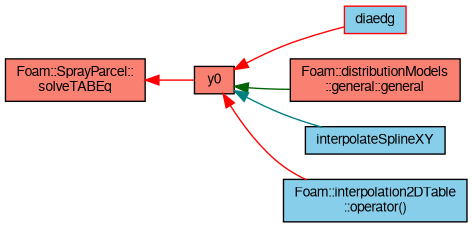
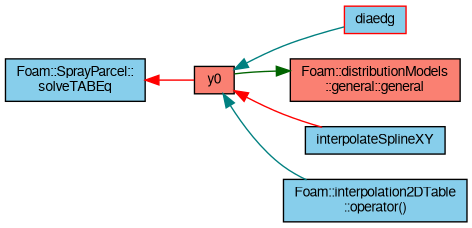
edge "diaedg" -> "y0": color red -> teal
node "Foam::SprayParcel:: solveTABEq": fillcolor salmon -> skyblue
edge "Foam::distributionModels ::general::general" -> "y0": reversed
edge "interpolateSplineXY" -> "y0": color teal -> red
edge "Foam::interpolation2DTable ::operator()" -> "y0": color red -> teal
